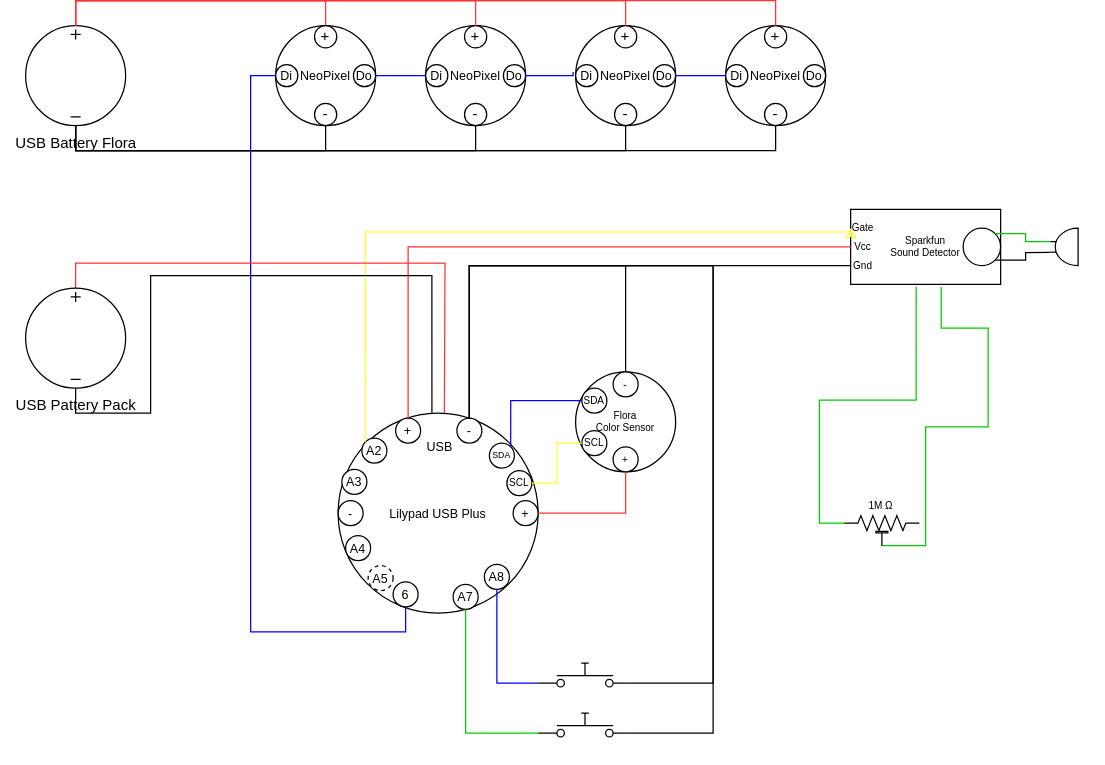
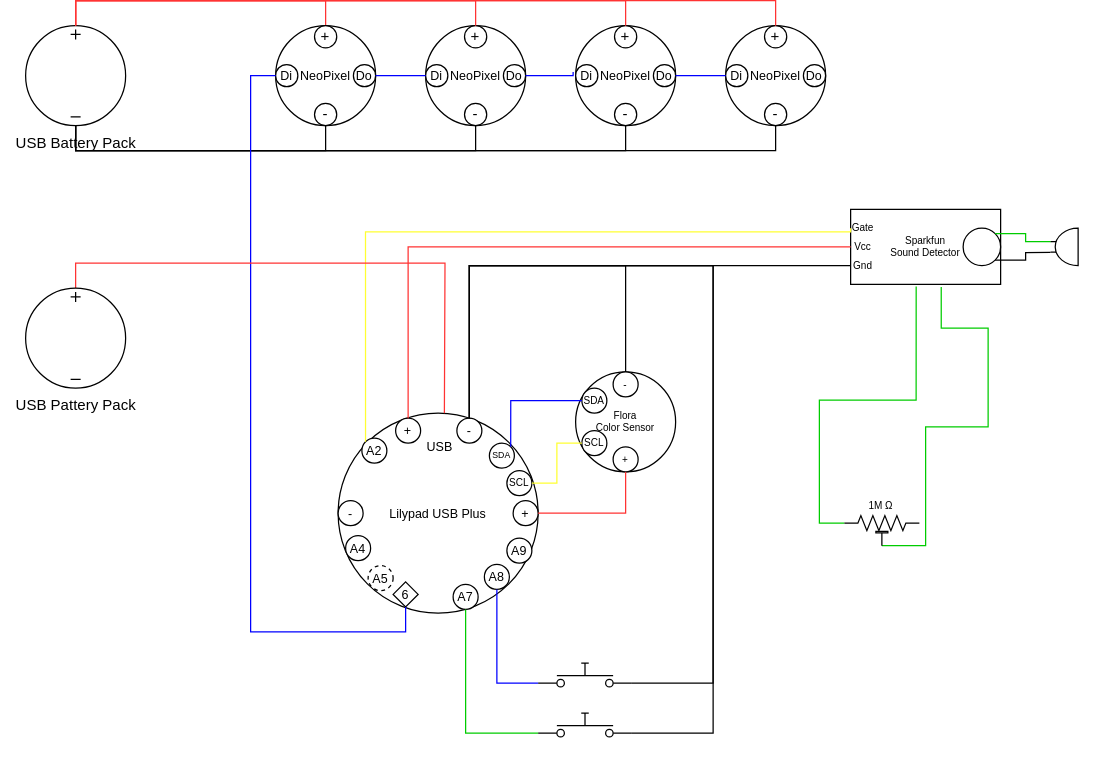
node "USB Battery Flora": label "USB Battery Flora" -> "USB Battery Pack"
edge "A2" -> "Sparkfun Sound Detector": arrowhead classic -> none
edge "USB Pattery Pack" -- "Lilypad USB Plus": removed
node "A3": removed
node "A9": added
node "6": shape ellipse -> diamond
